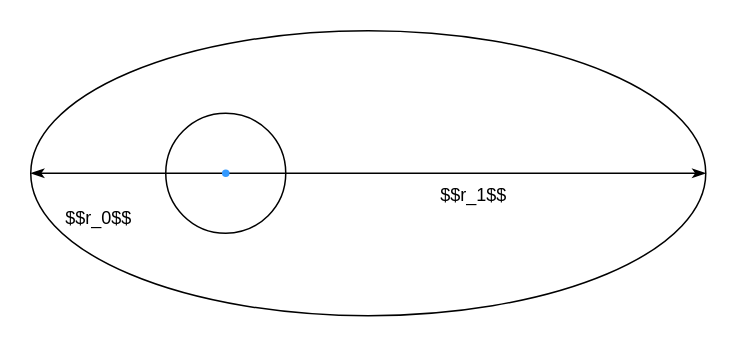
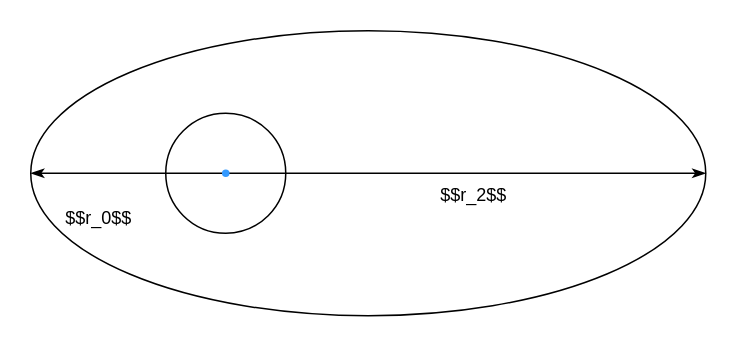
node "$$r_1$$": label "$$r_1$$" -> "$$r_2$$"
